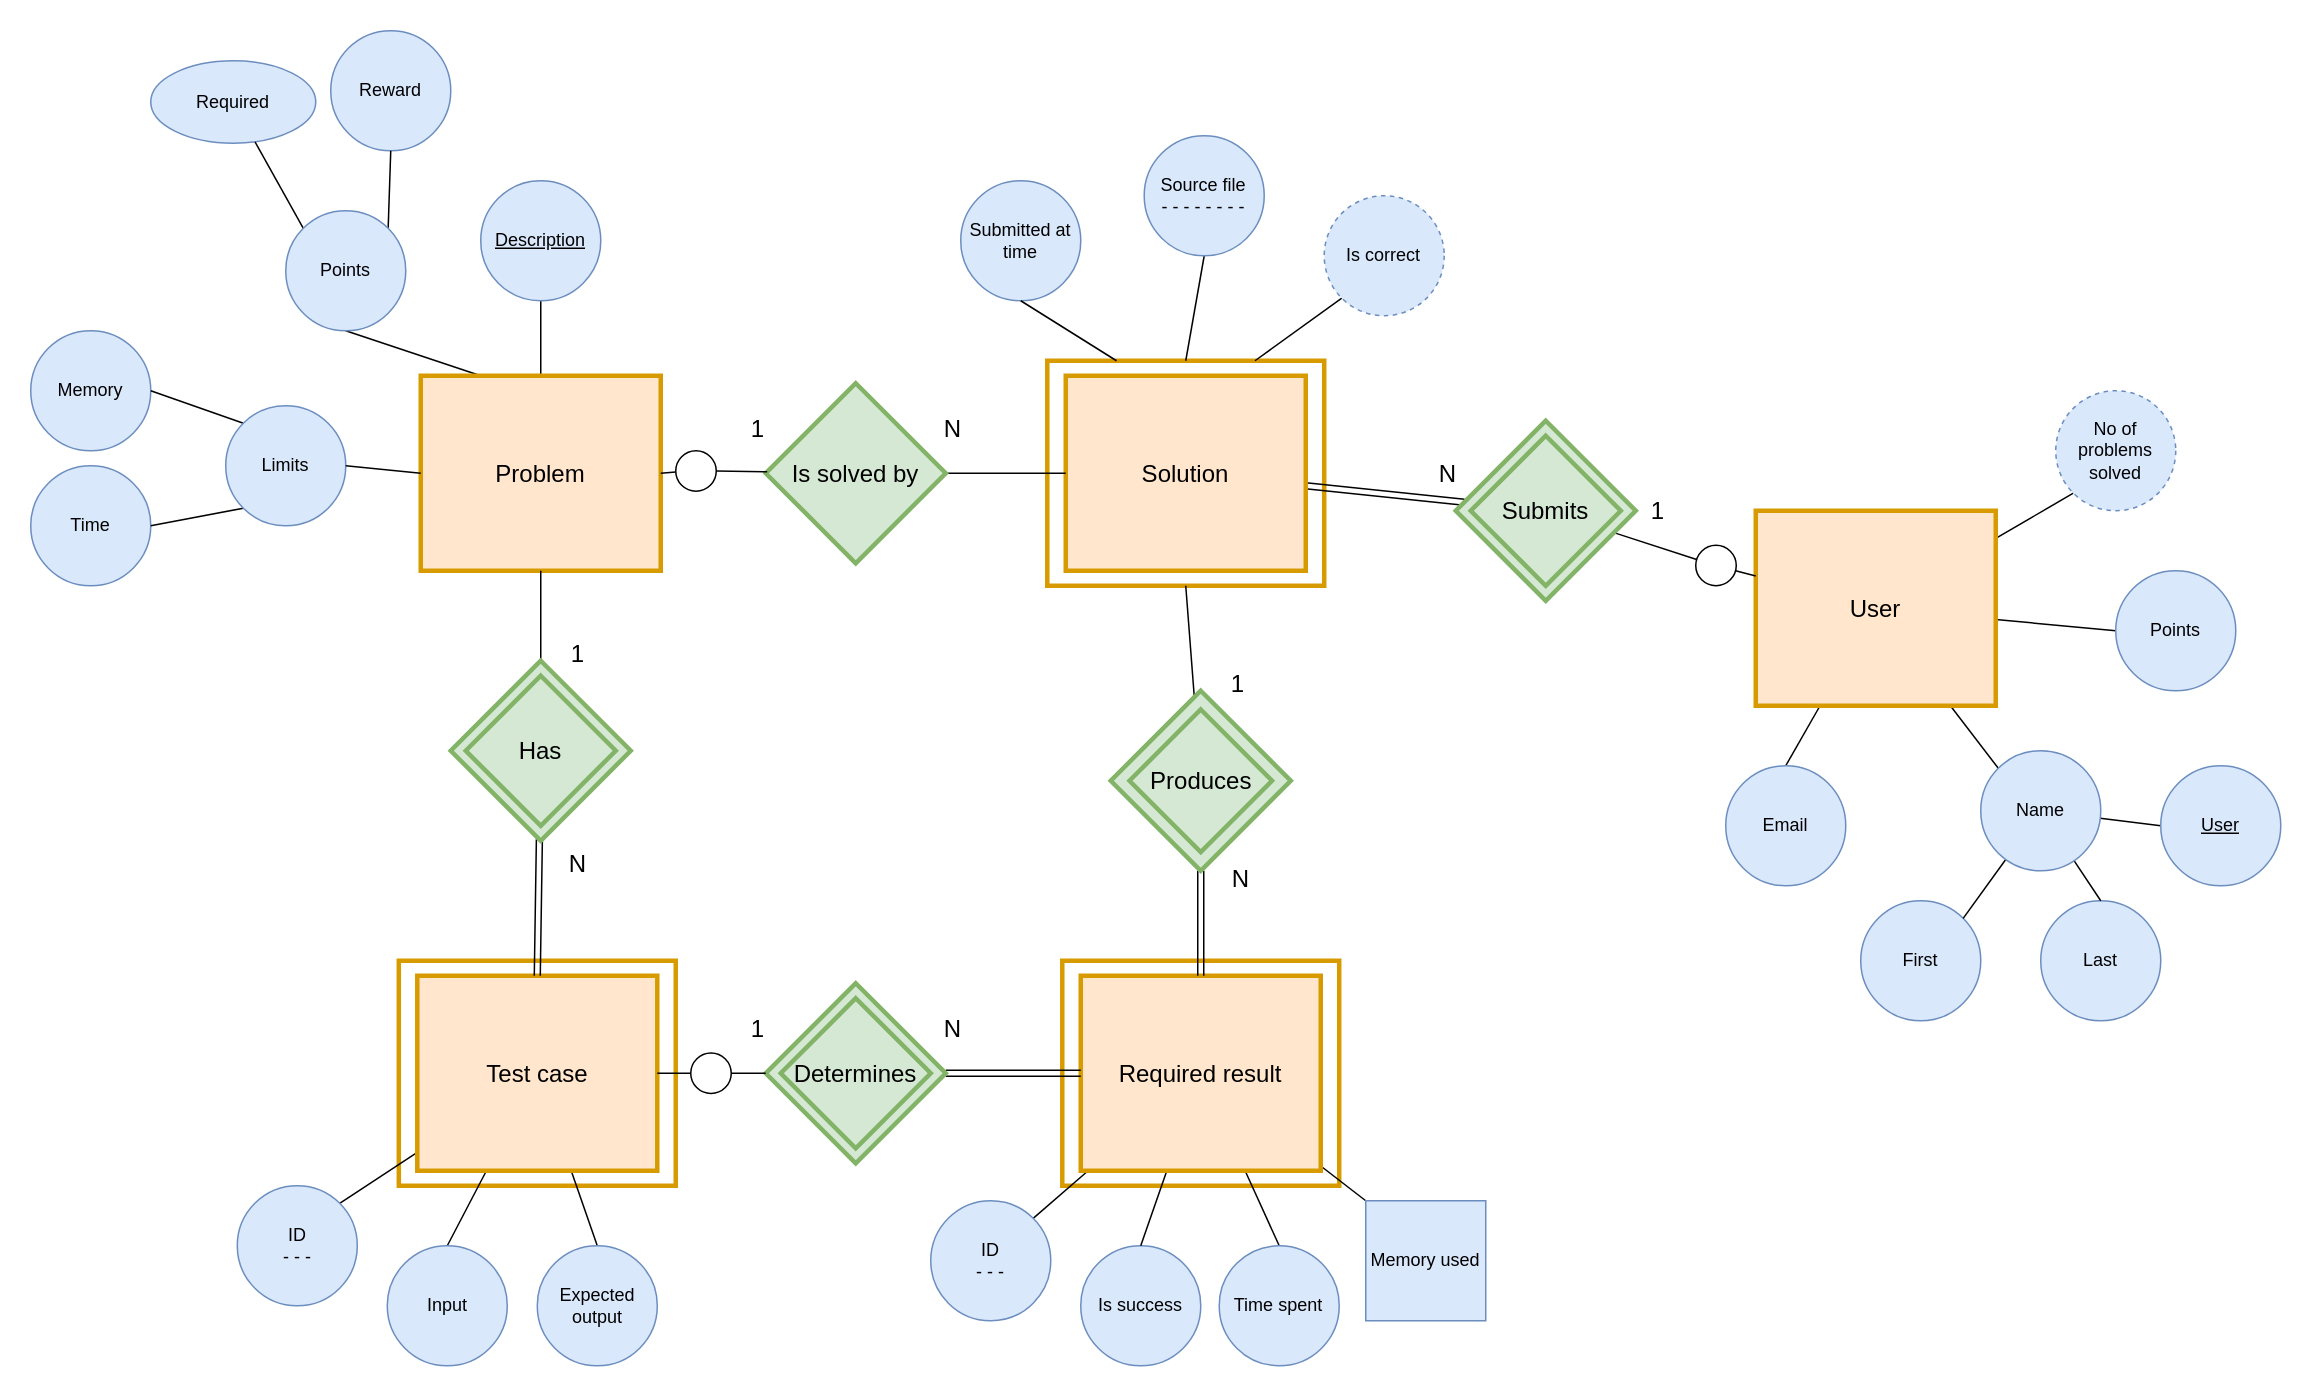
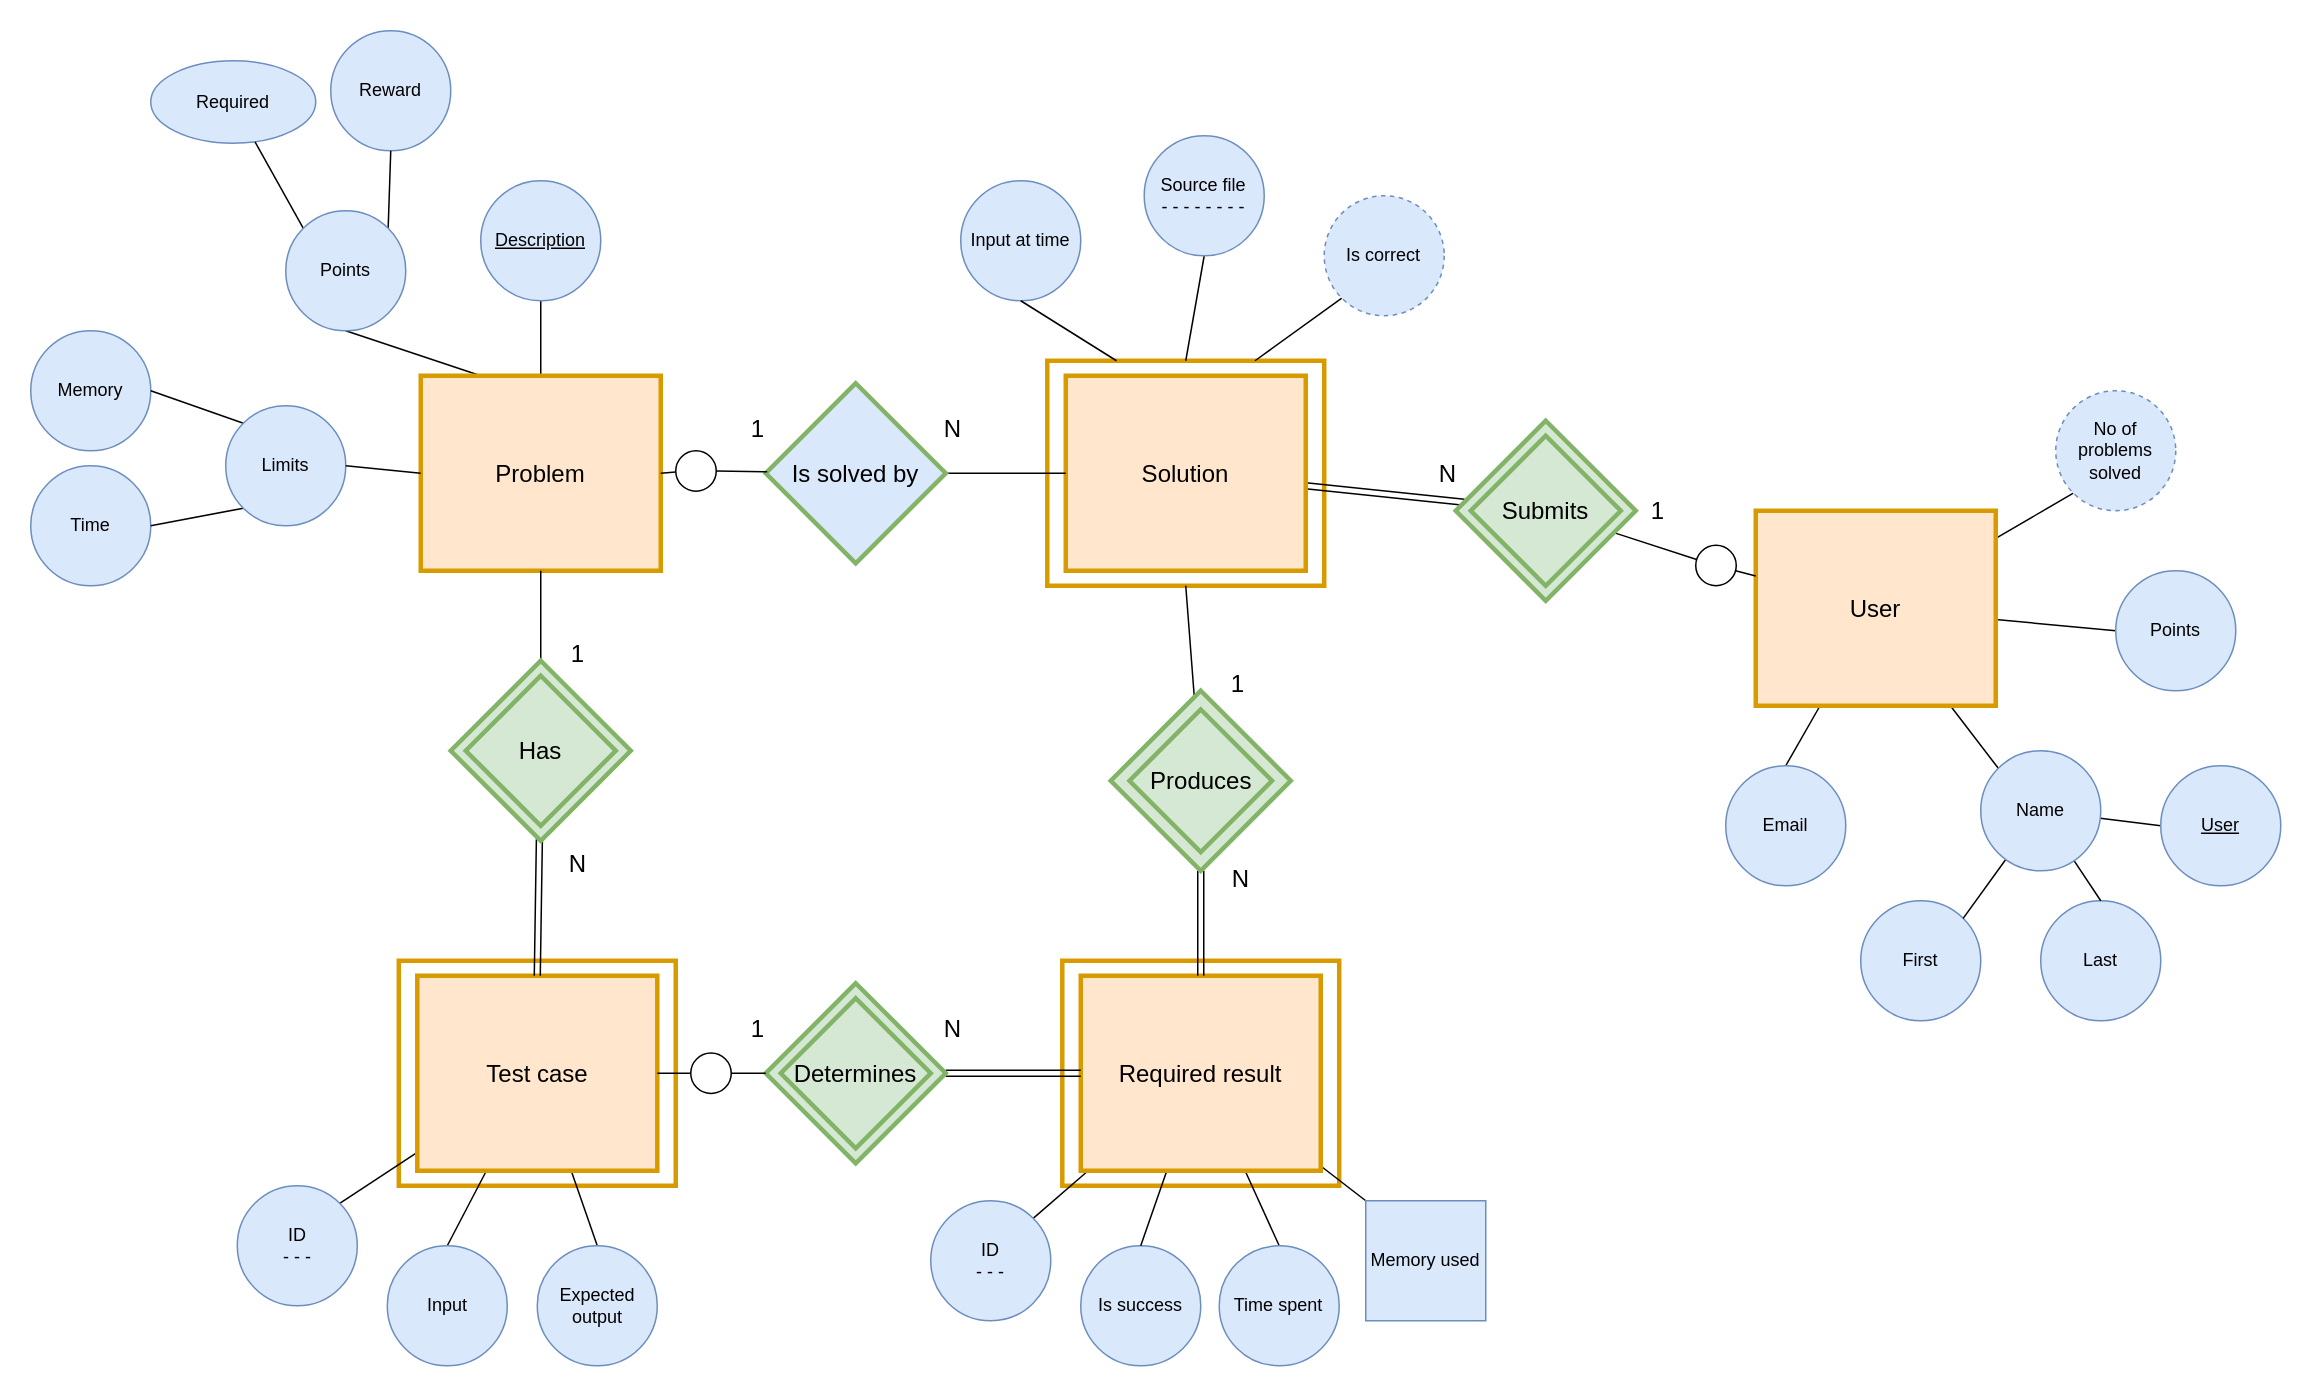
node "Submitted at time": label "Submitted at time" -> "Input at time"
node "Is solved by": fillcolor #d5e8d4 -> #dae8fc
